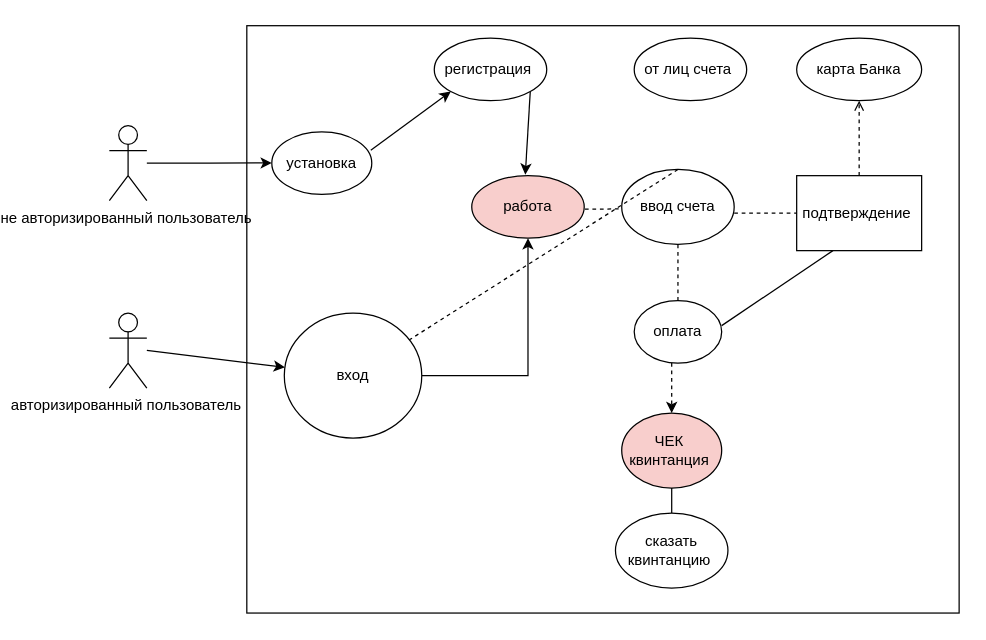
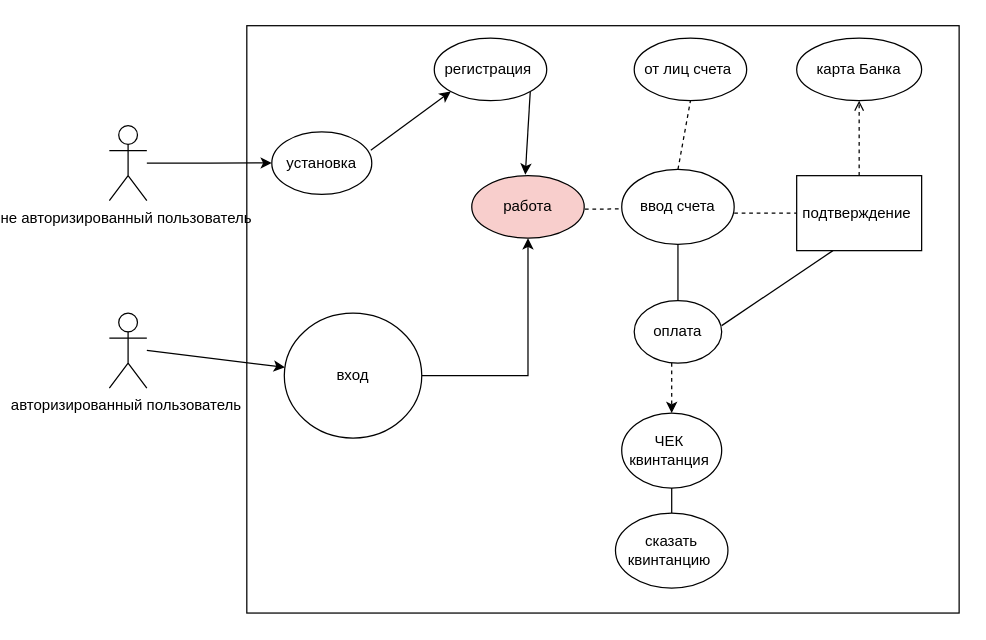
edge "ввод счета" -- "вход": now "ввод счета" -- "от лиц счета"
edge "ввод счета" -- "оплата": style dashed -> solid
node "ЧЕК квинтанция": fillcolor #f8cecc -> #ffffff
